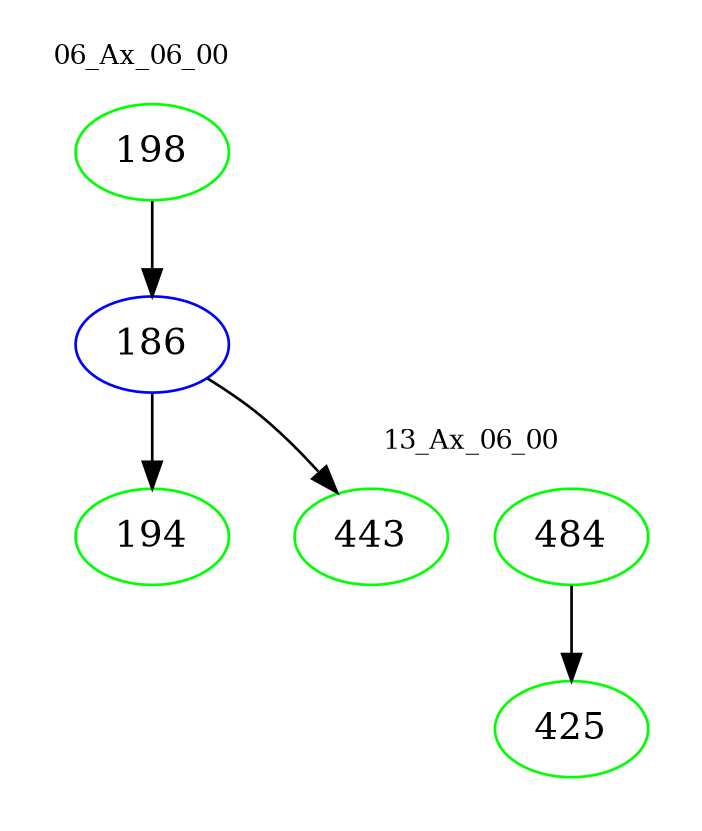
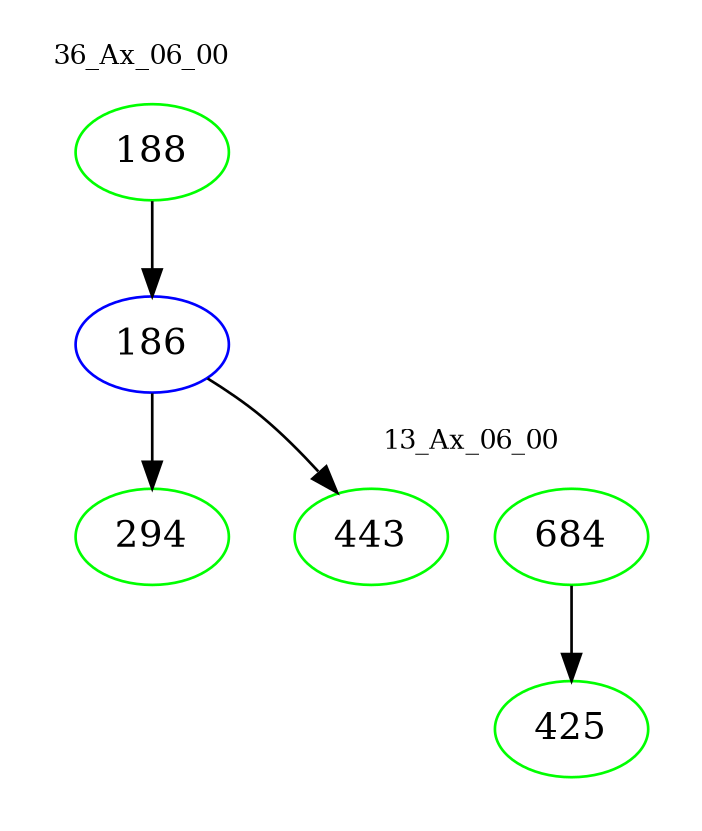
cluster "06_Ax_06_00": label "06_Ax_06_00" -> "36_Ax_06_00"
node "198": label "198" -> "188"
node "194": label "194" -> "294"
node "484": label "484" -> "684"
